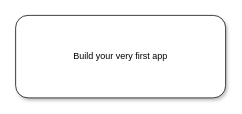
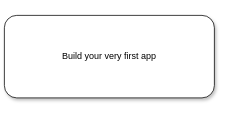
node "Build your very first app": moved (120, 57) -> (109, 57)
